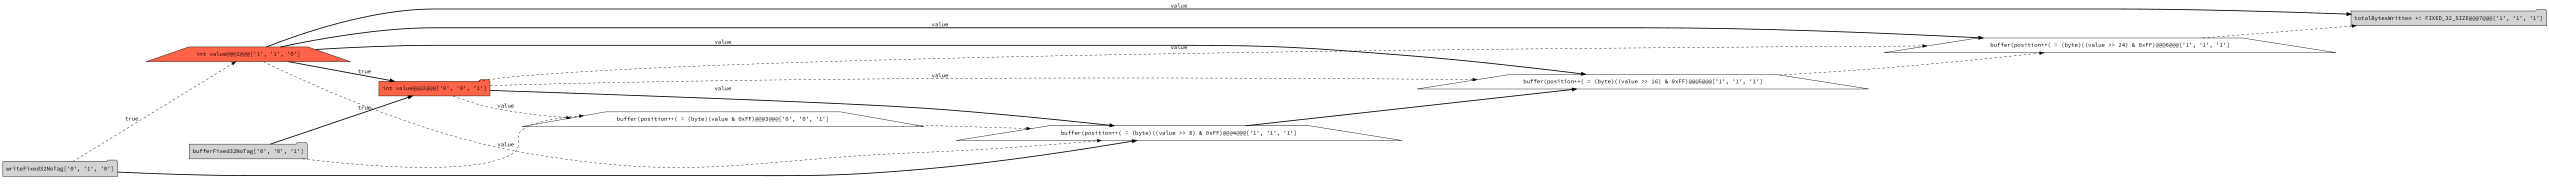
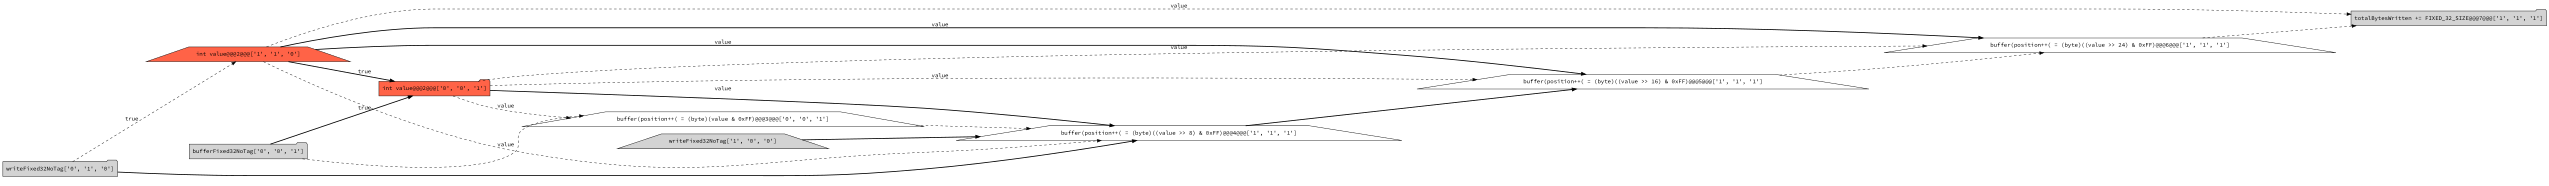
edge "int value@@@2@@@['1', '1', '0']" -> "totalBytesWritten += FIXED_32_SIZE@@@7@@@['1', '1', '1']": style bold -> dashed
node "writeFixed32NoTag['1', '0', '0']": added
